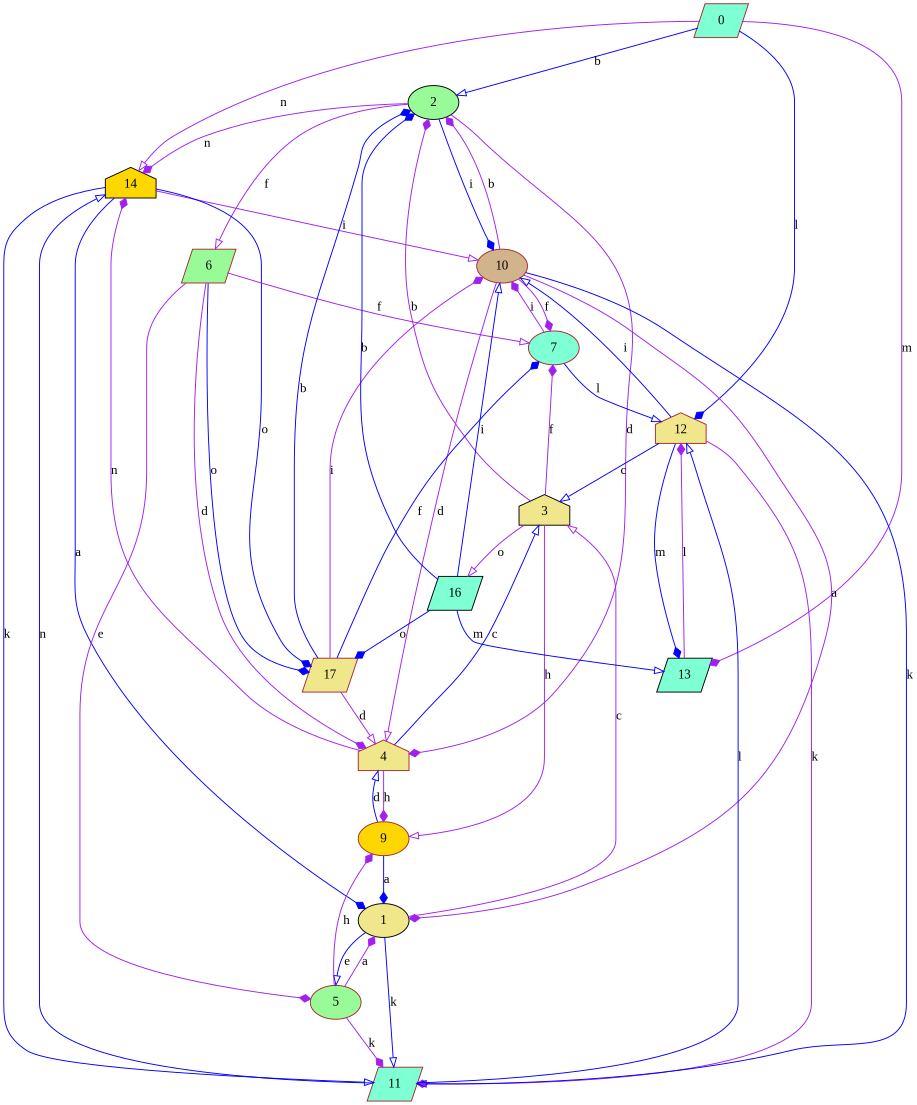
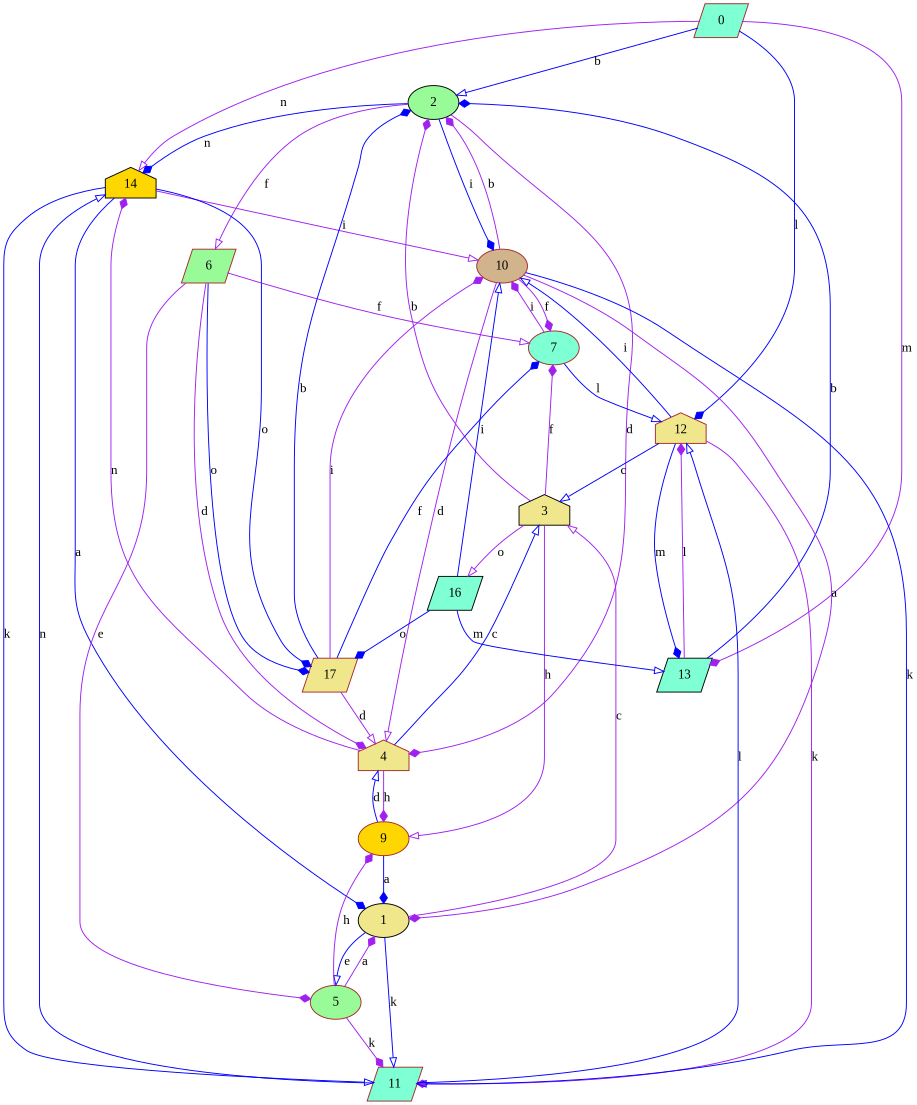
edge "2" -> "14": color purple -> blue
edge "16" -> "2": now "13" -> "2"
